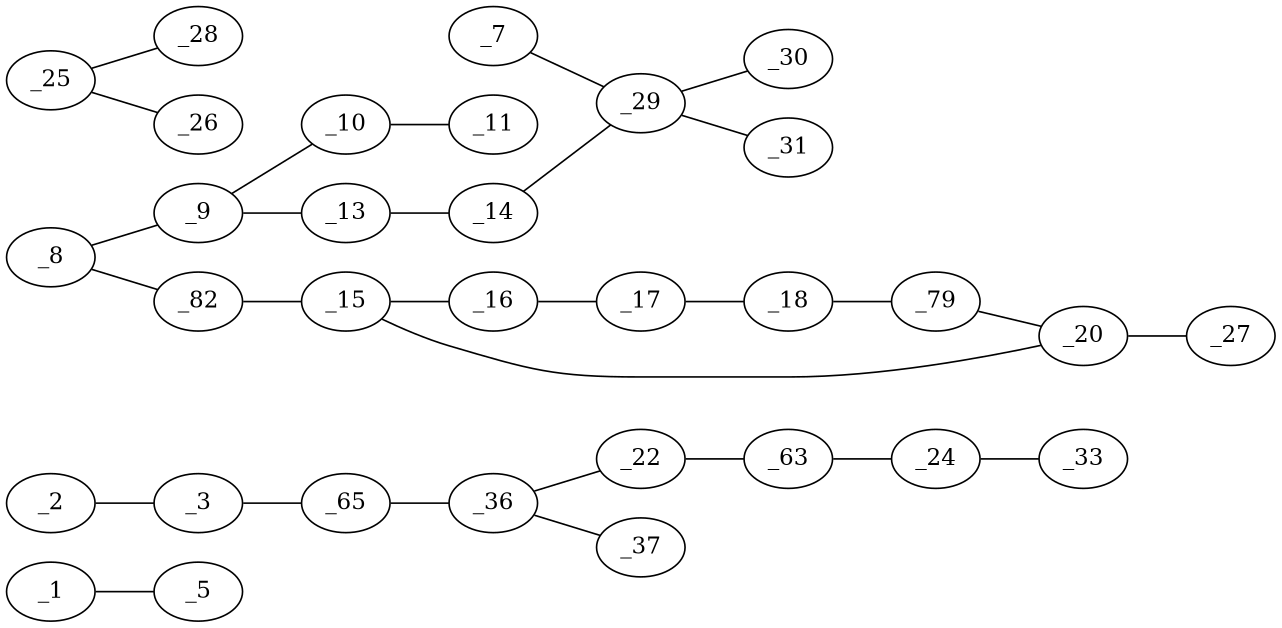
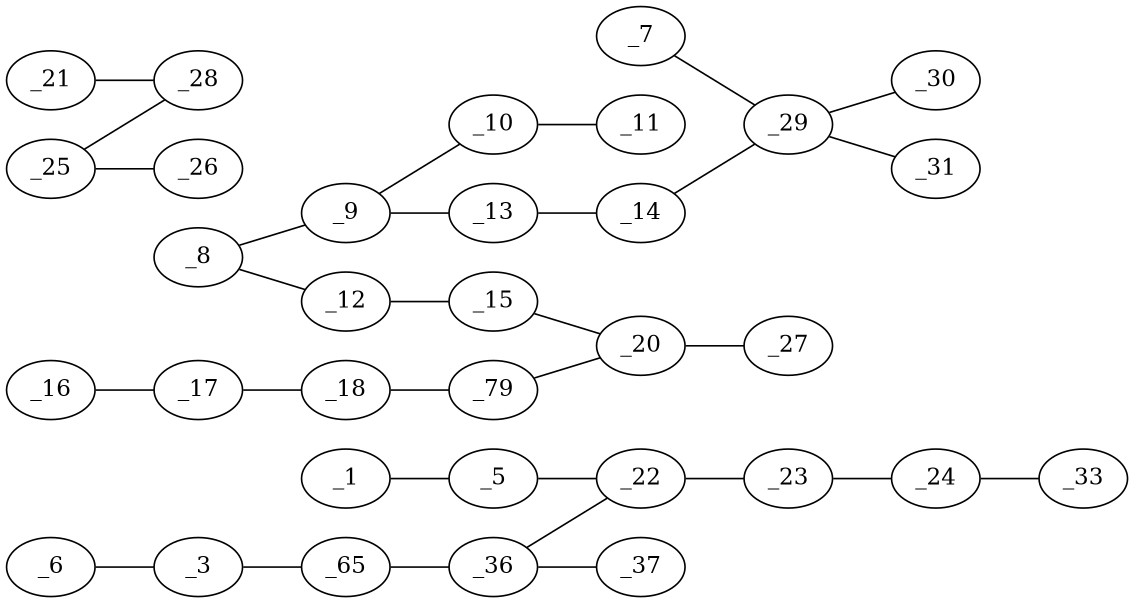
node "_21": added
node "_82": label "_82" -> "_12"
edge "_15" -- "_16": removed
node "_63": label "_63" -> "_23"
edge "_5" -- "_22": added
node "_2": label "_2" -> "_6"
